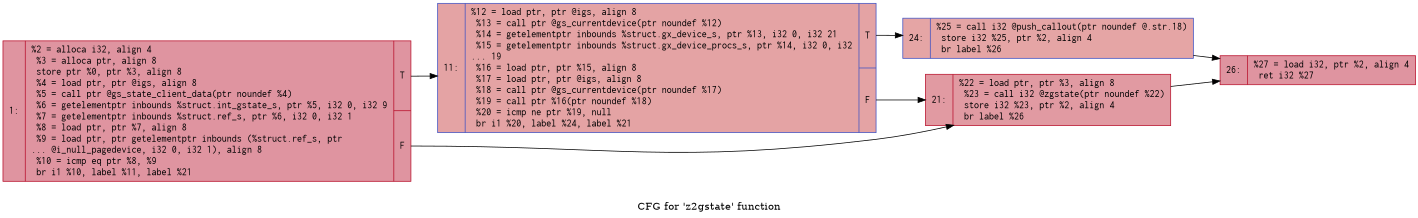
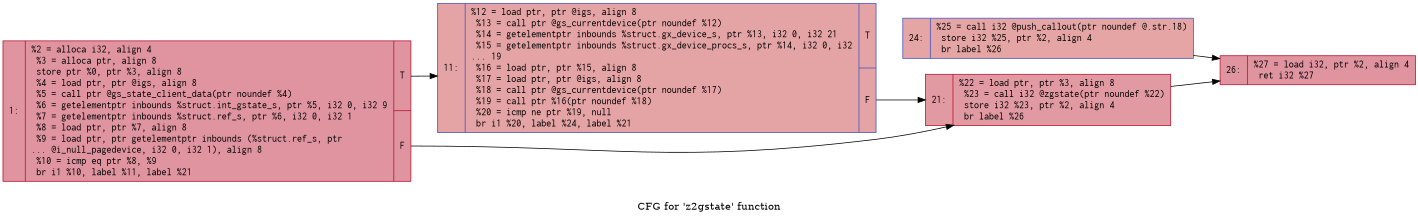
edge "11:" -> "24:": removed
